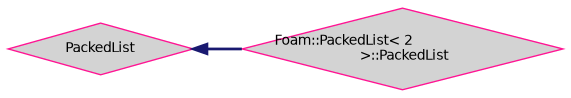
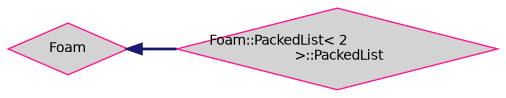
node "PackedList": label "PackedList" -> "Foam"
